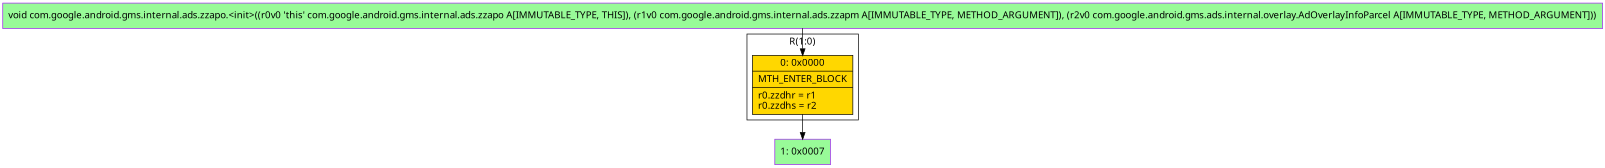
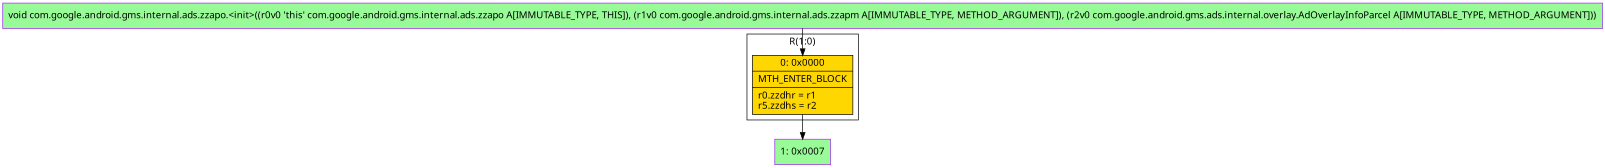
node "0: 0x0000": text "r0.zzdhs = r2" -> "r5.zzdhs = r2"
